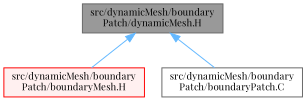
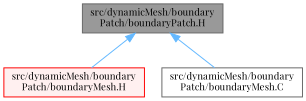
node "src/dynamicMesh/boundary Patch/dynamicMesh.H": label "src/dynamicMesh/boundary Patch/dynamicMesh.H" -> "src/dynamicMesh/boundary Patch/boundaryPatch.H"
node "src/dynamicMesh/boundary Patch/boundaryPatch.C": label "src/dynamicMesh/boundary Patch/boundaryPatch.C" -> "src/dynamicMesh/boundary Patch/boundaryMesh.C"
